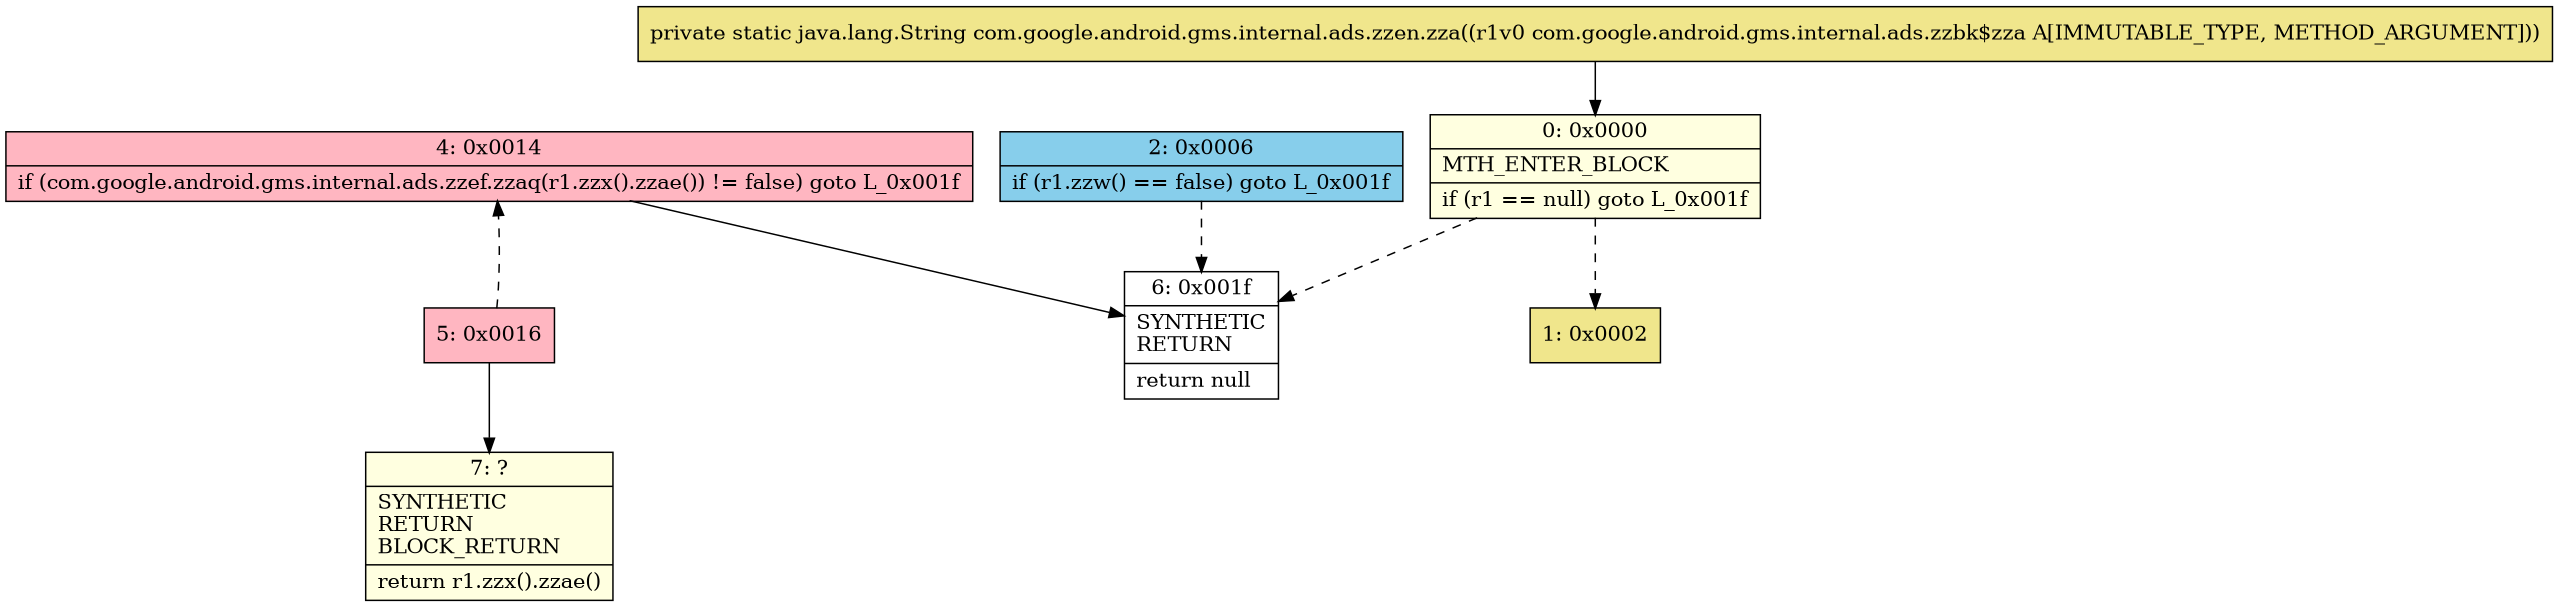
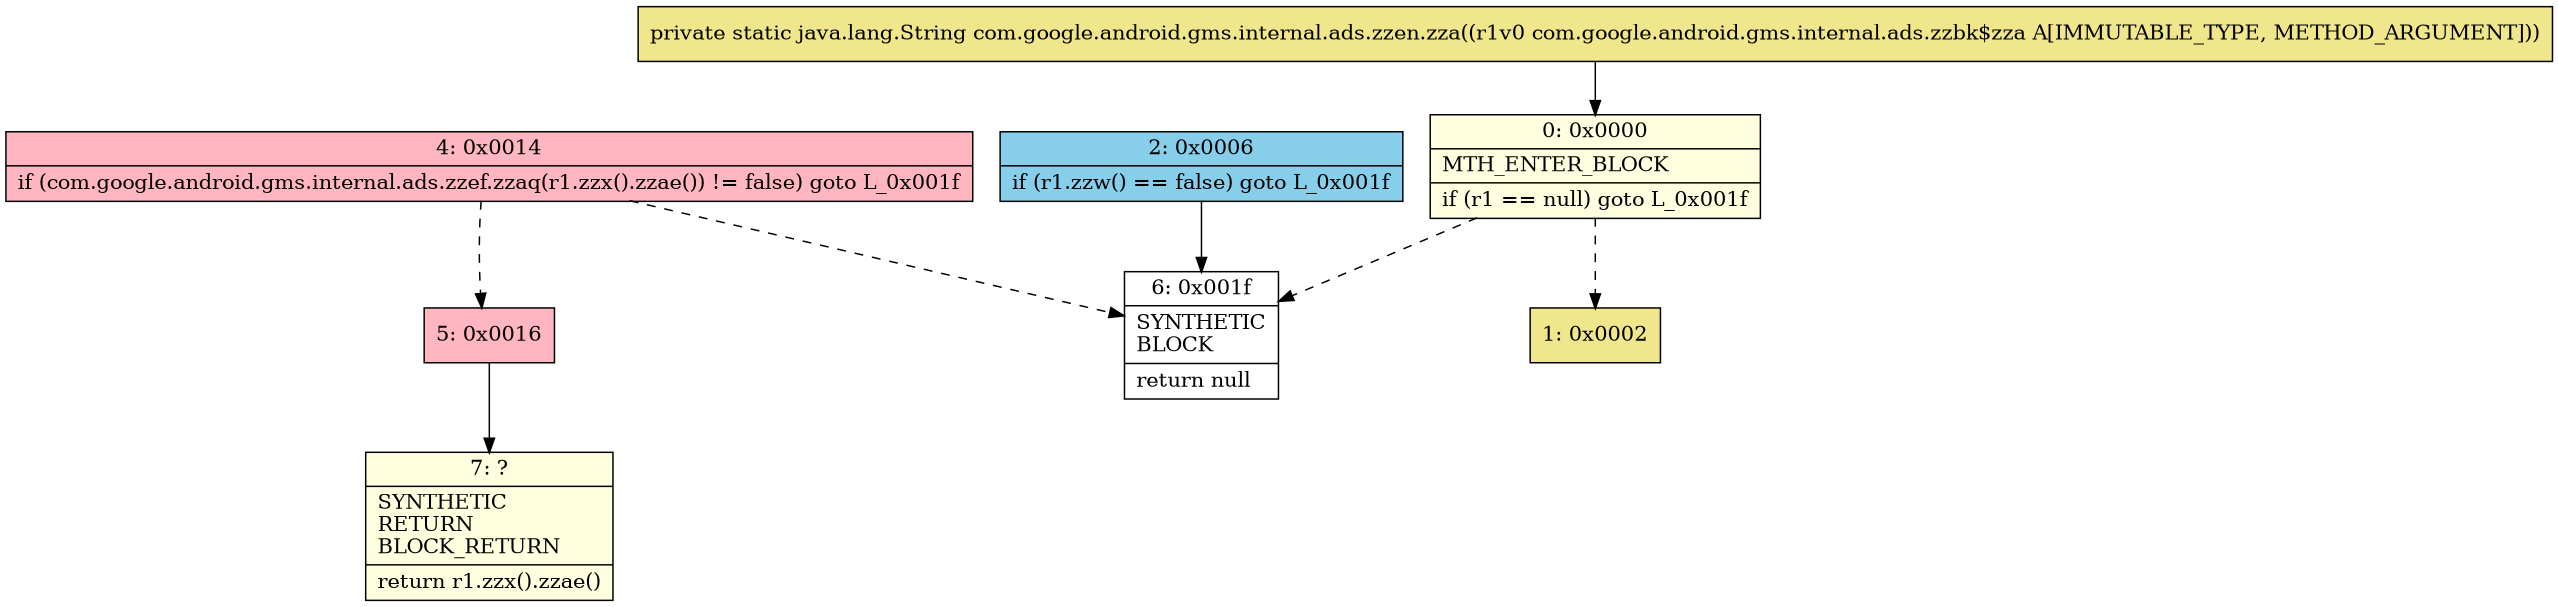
edge "2: 0x0006" -> "6: 0x001f": style dashed -> solid
edge "4: 0x0014" -> "6: 0x001f": style solid -> dashed
edge "5: 0x0016" -> "4: 0x0014": reversed
node "6: 0x001f": text "RETURN" -> "BLOCK"
